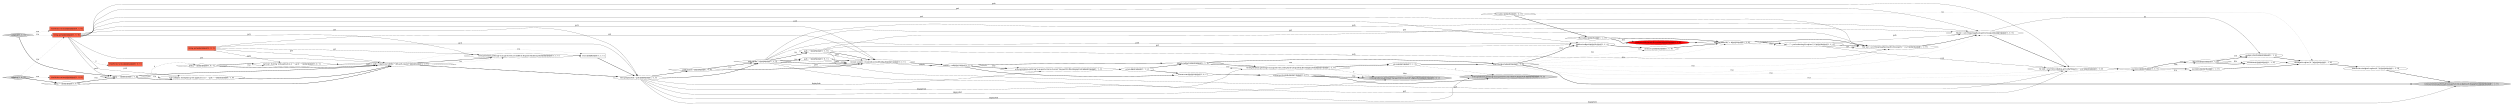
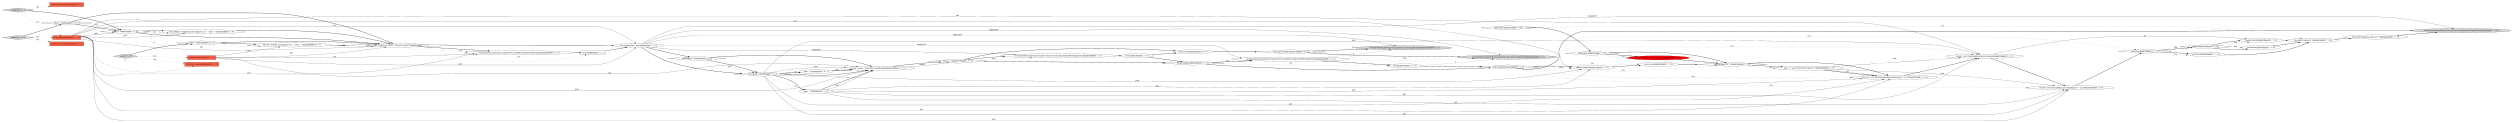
node "start['0', '0', '1']": added
